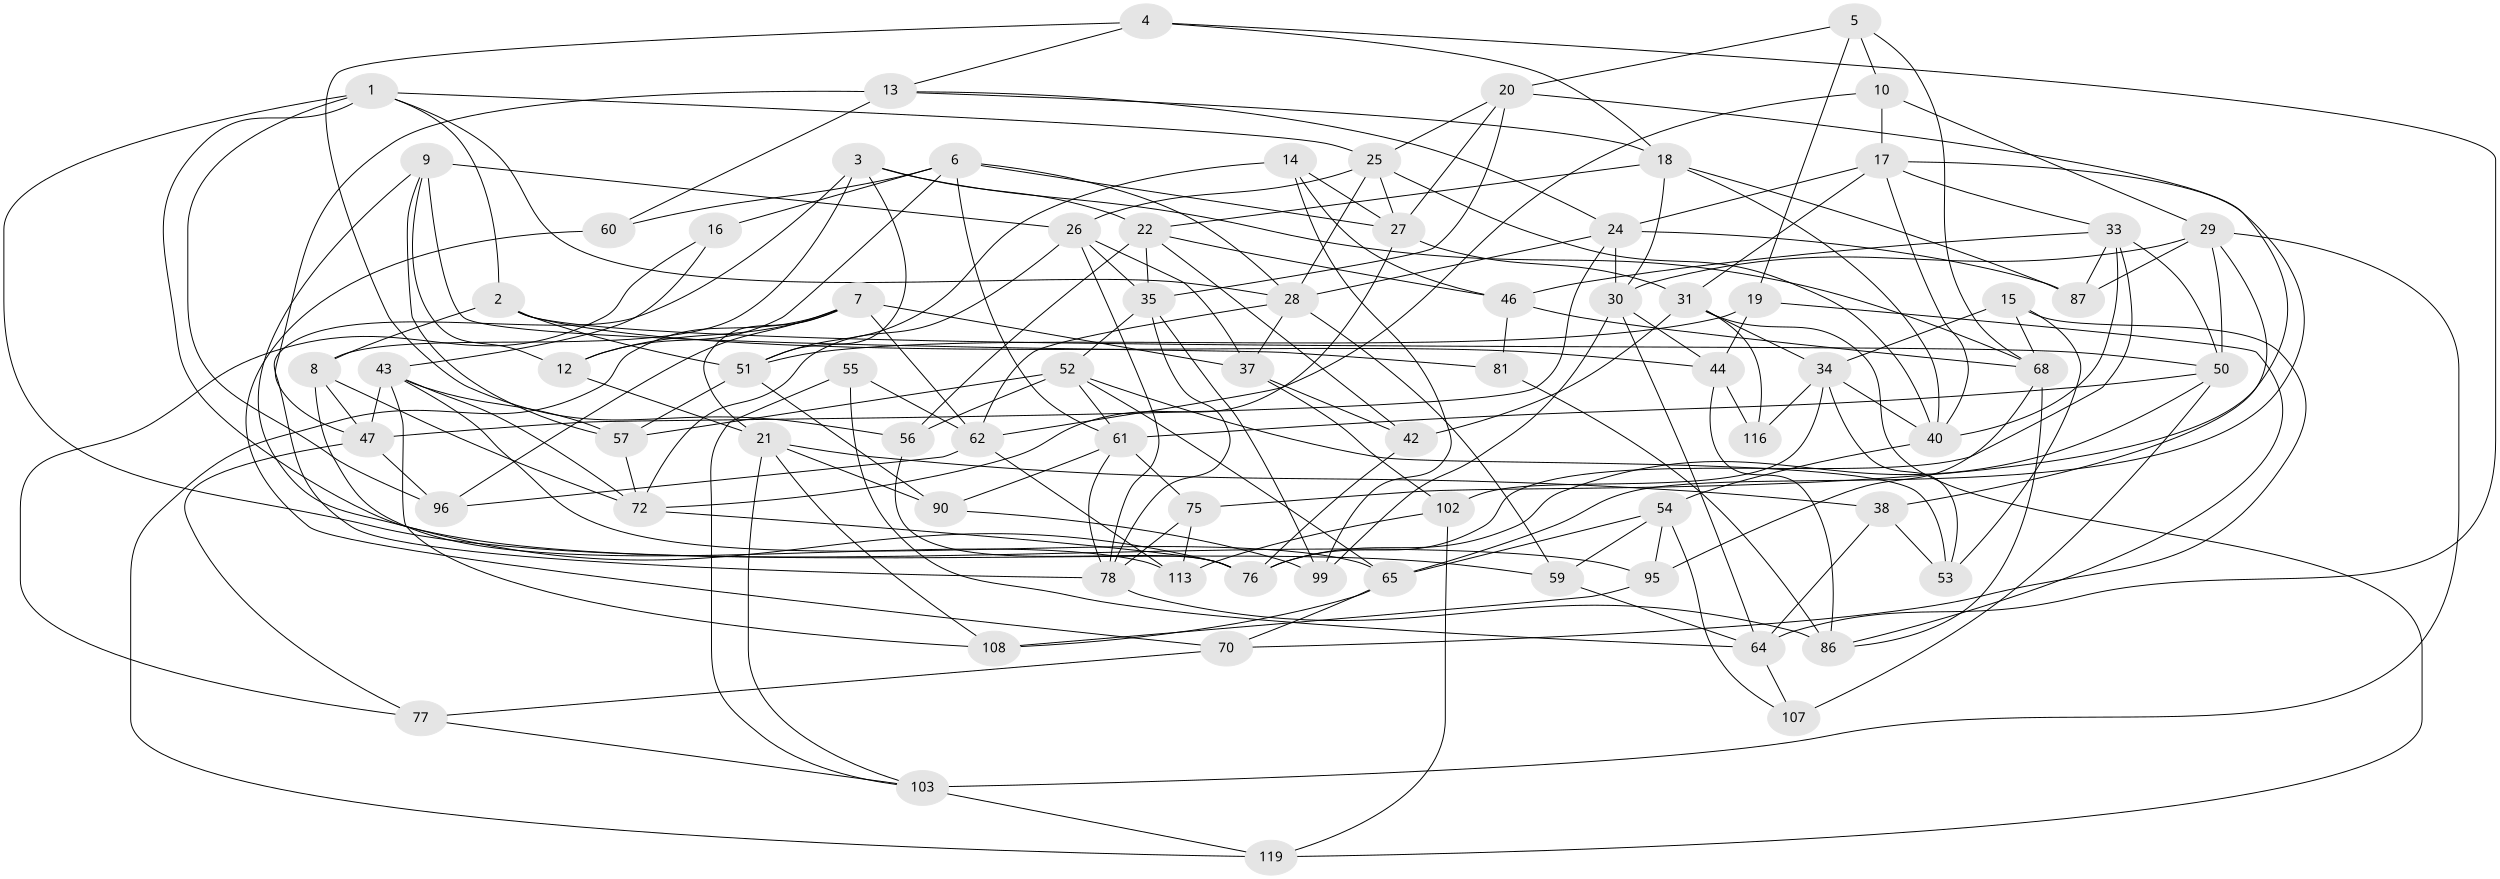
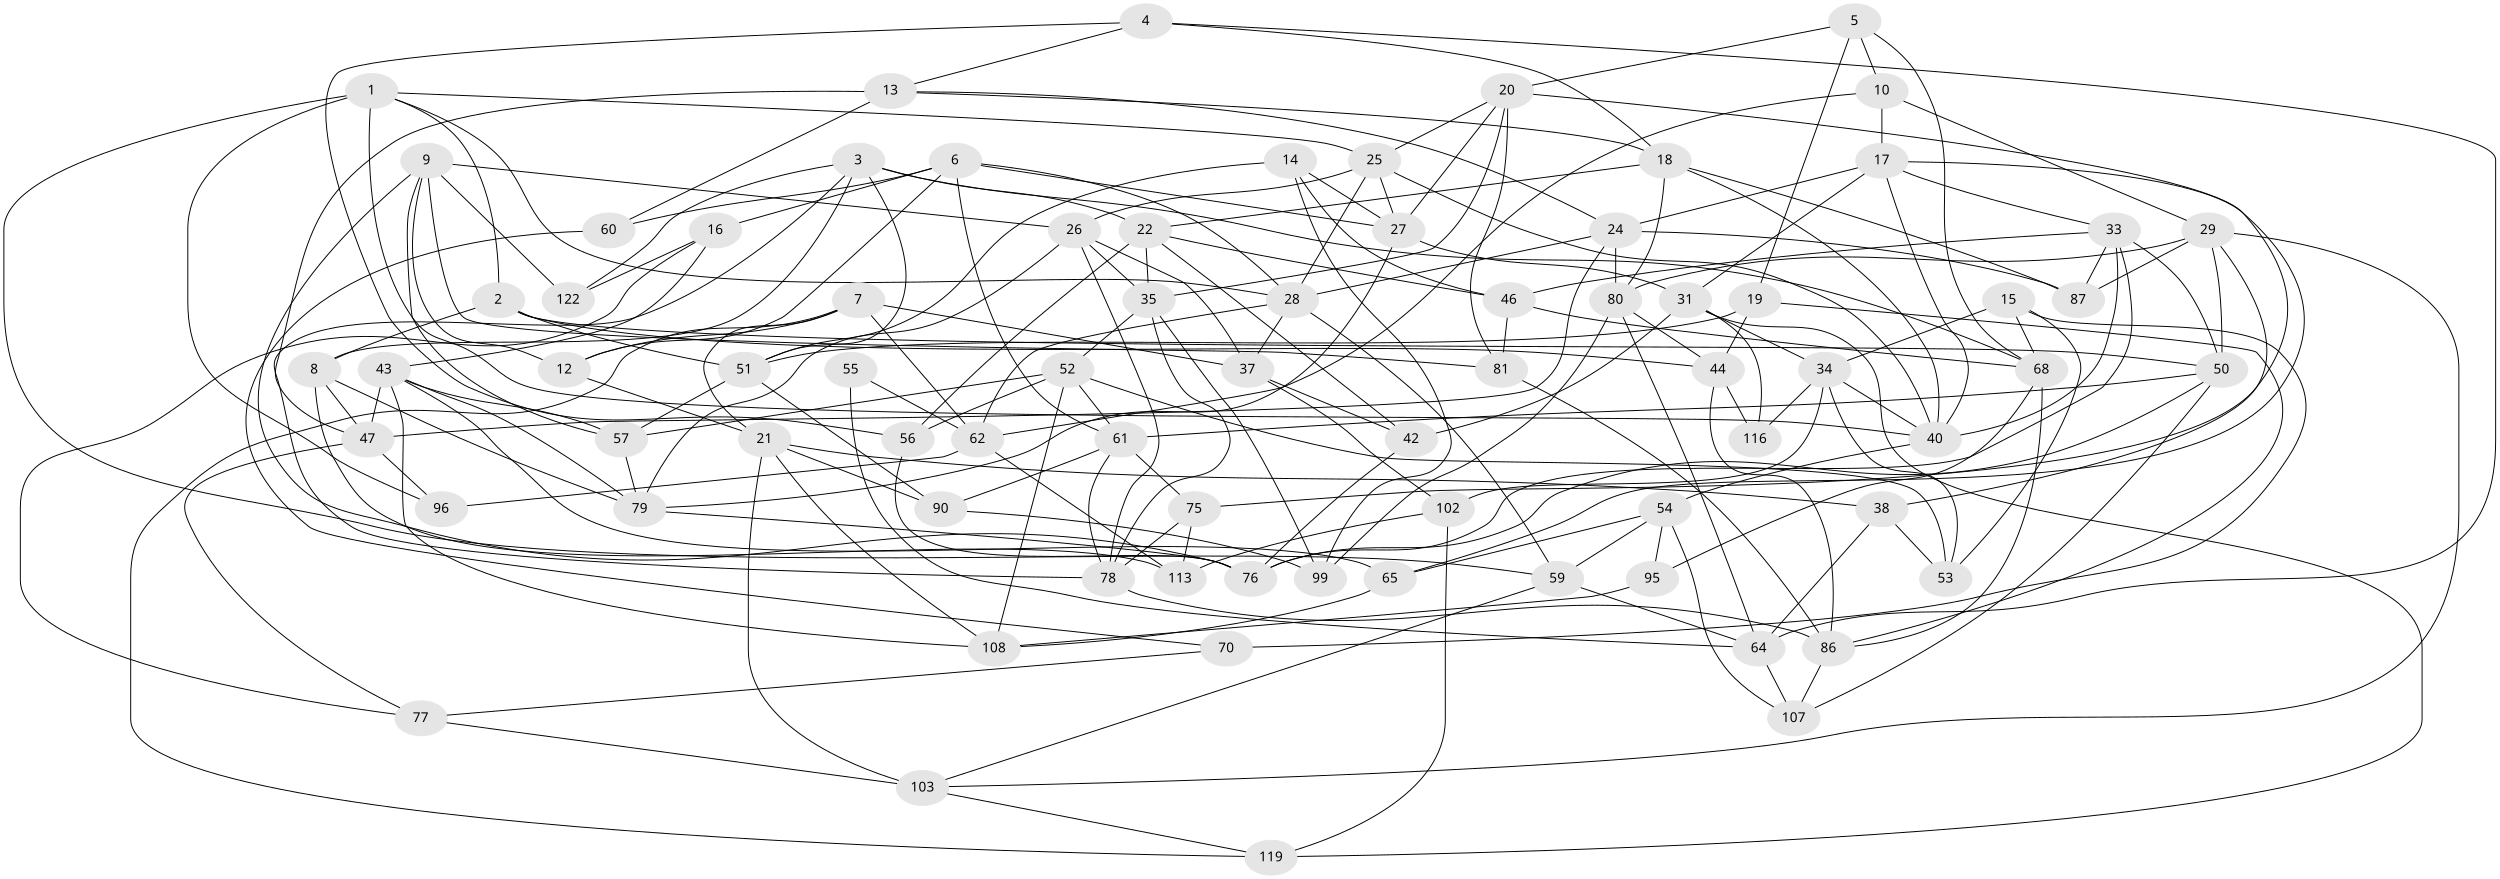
edge "20" -- "81": added
node "122": added
node "30": label "30" -> "80"
edge "7" -- "96": removed
edge "52" -- "65": now "52" -- "108"
edge "1" -- "95": now "1" -- "40"
node "72": label "72" -> "79"
edge "55" -- "103": now "59" -- "103"
edge "65" -- "70": removed
edge "86" -- "107": added
